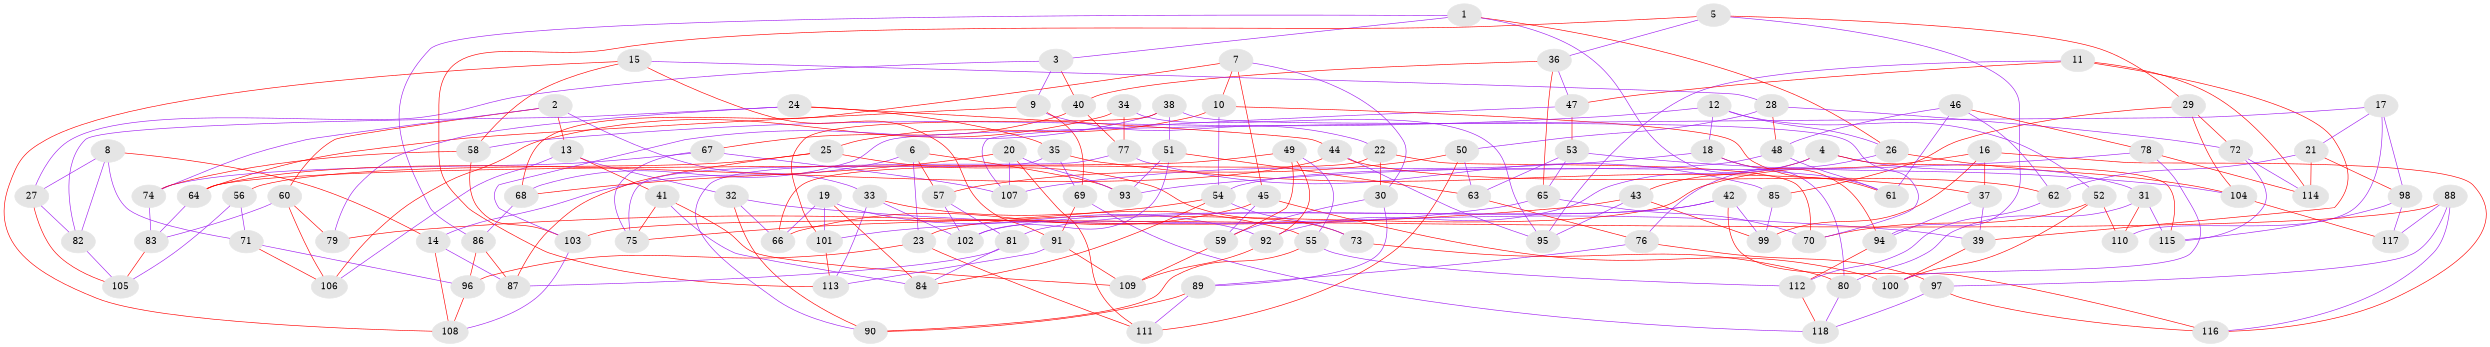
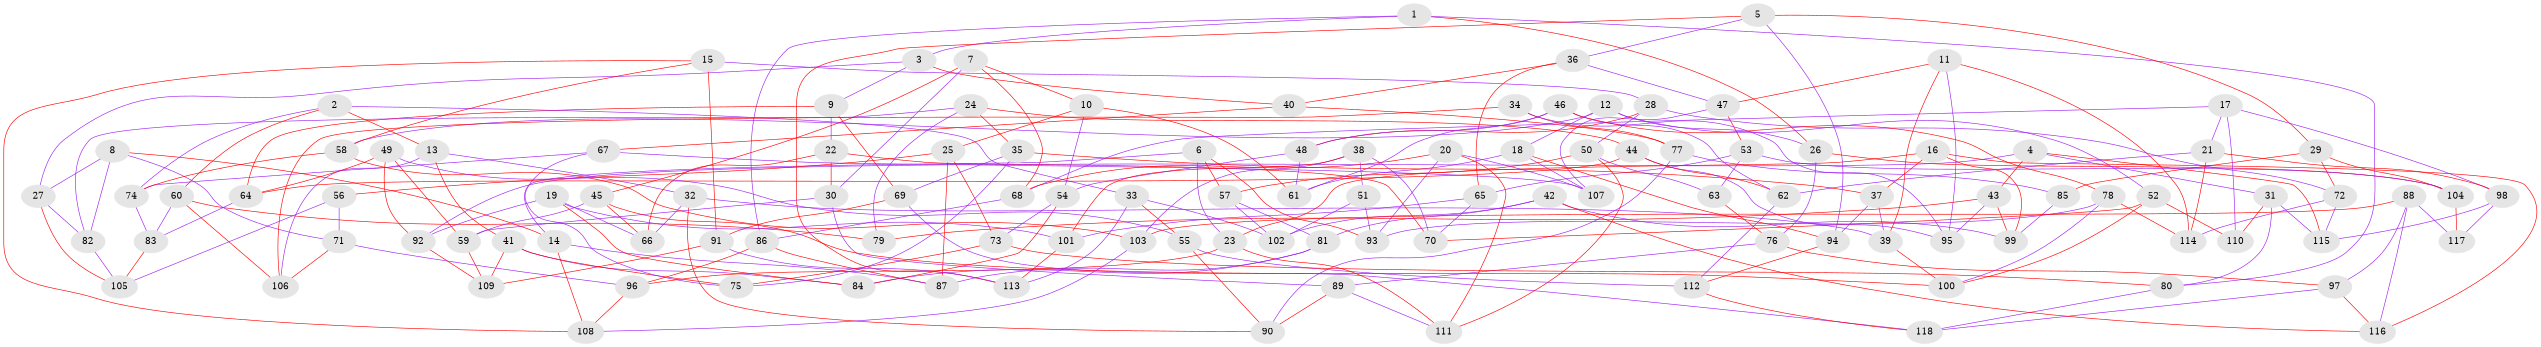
edge "51" -- "63": removed
edge "54" -- "75": now "73" -- "75"
